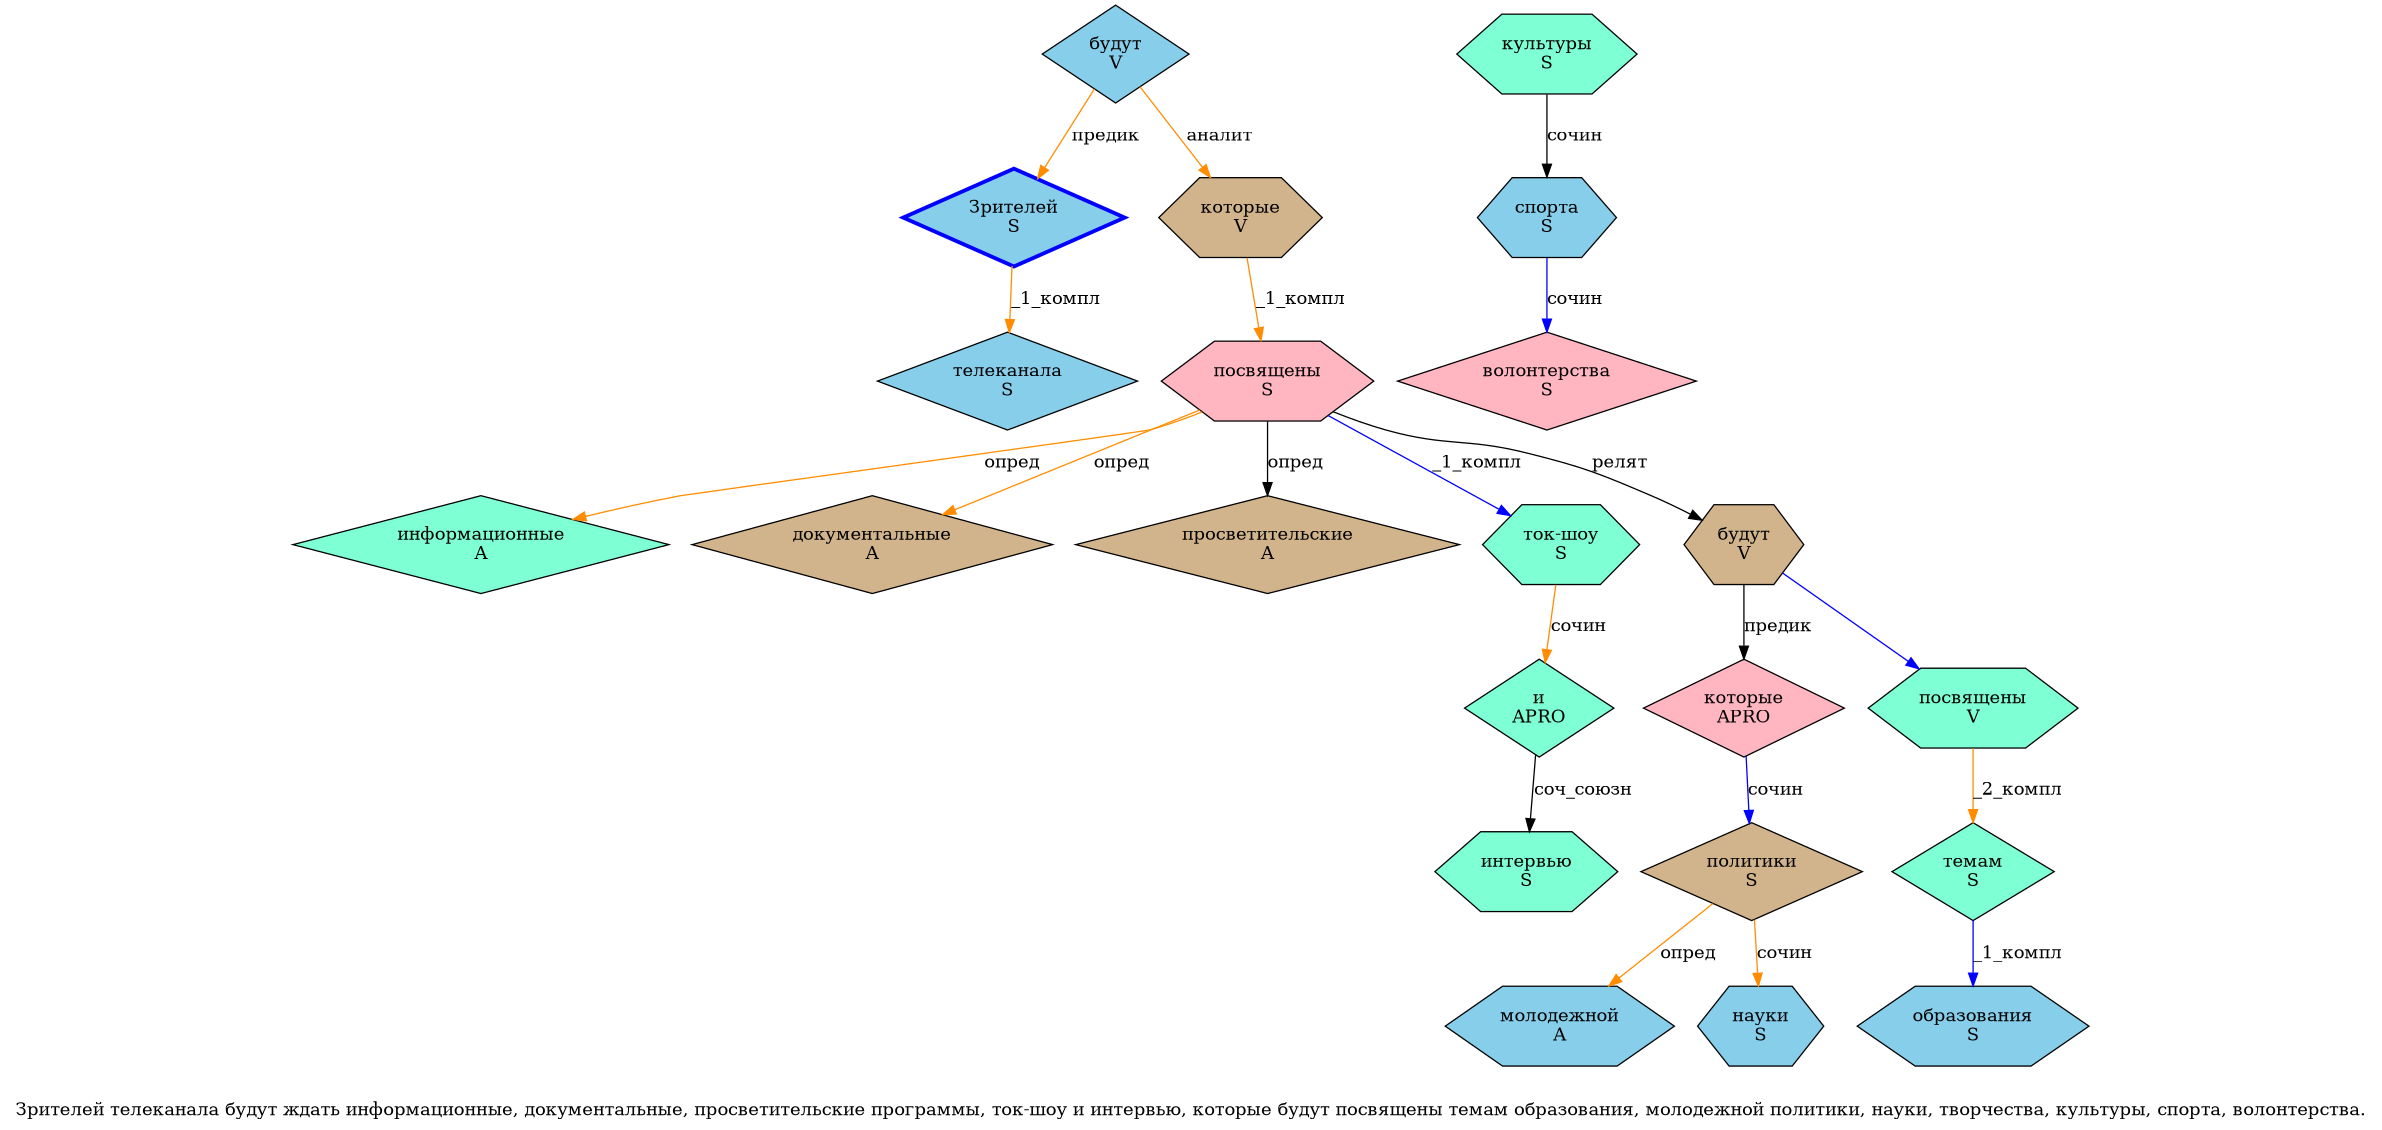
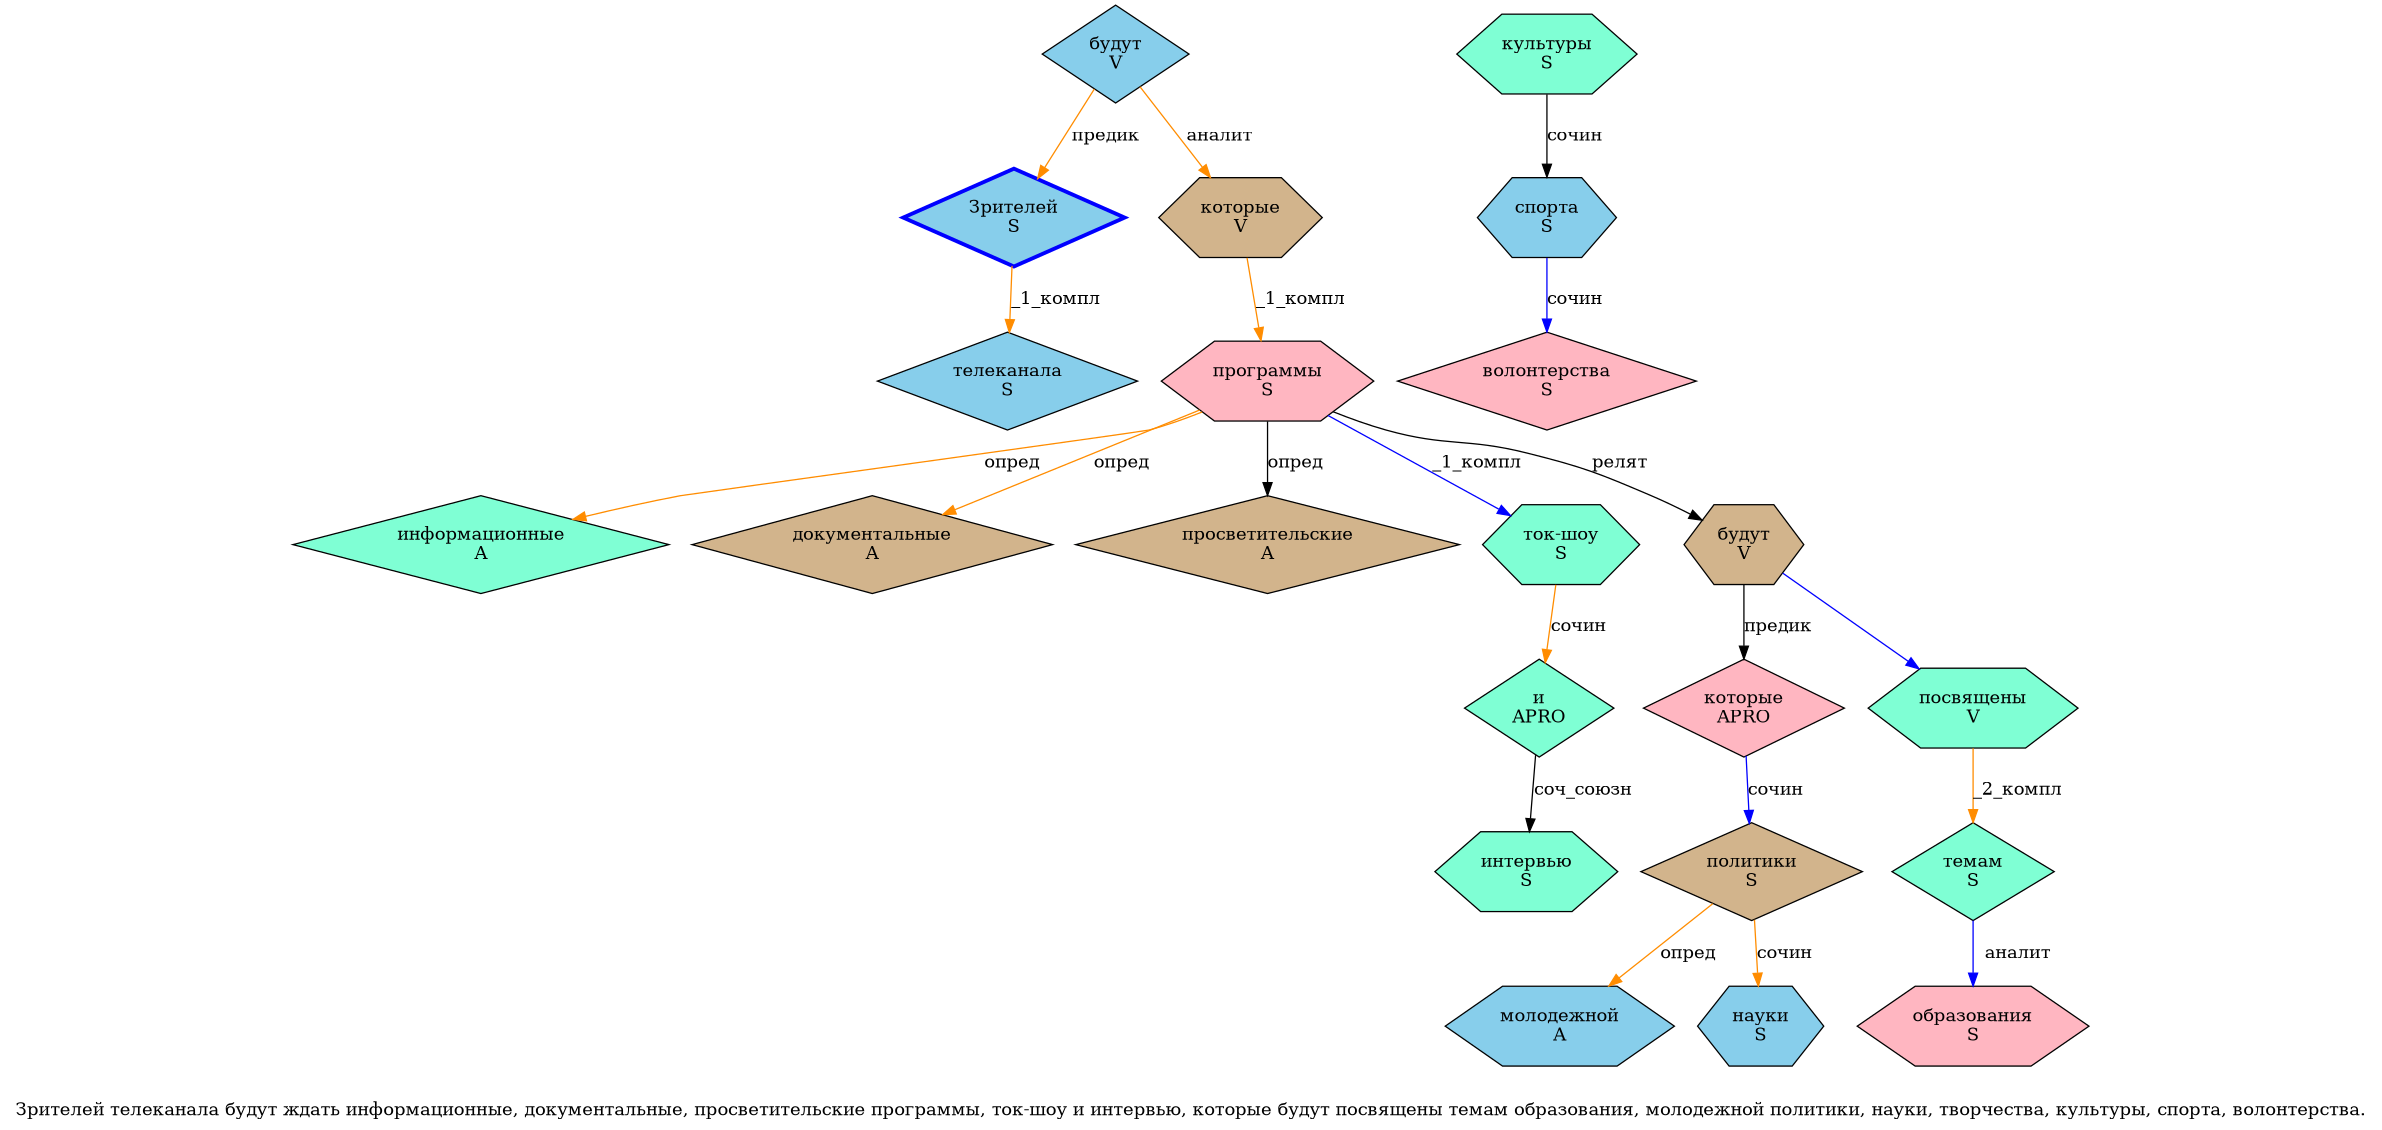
node "посвящены S": label "посвящены S" -> "программы S"
edge "темам S" -> "образования S": label "_1_компл" -> "аналит"
node "образования S": fillcolor skyblue -> lightpink
